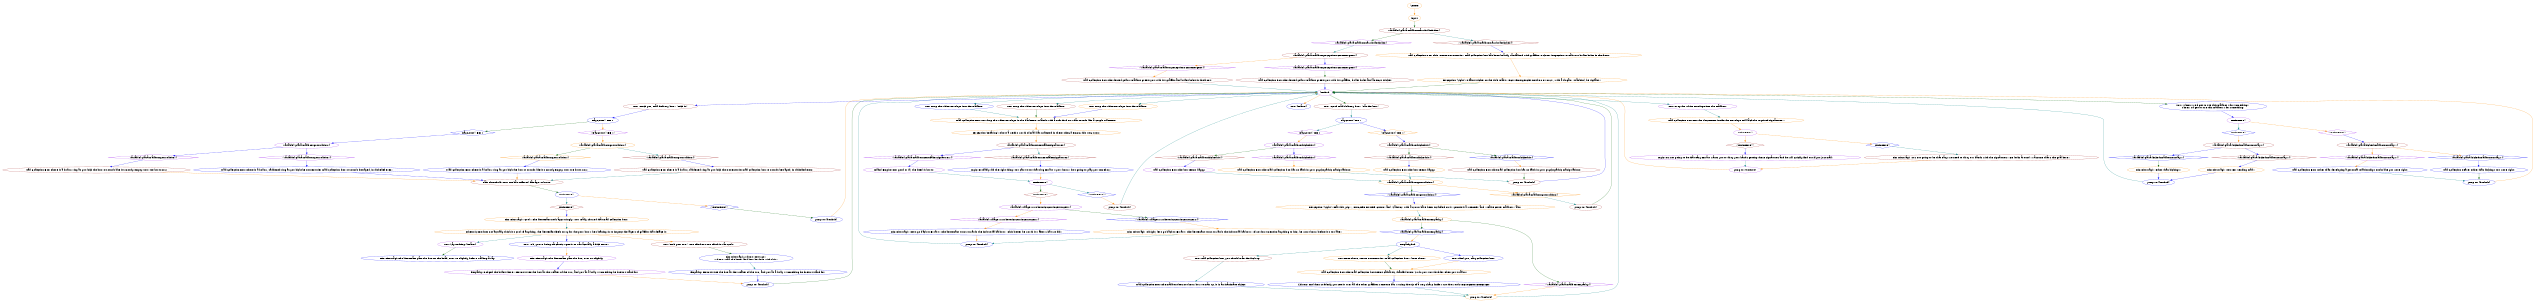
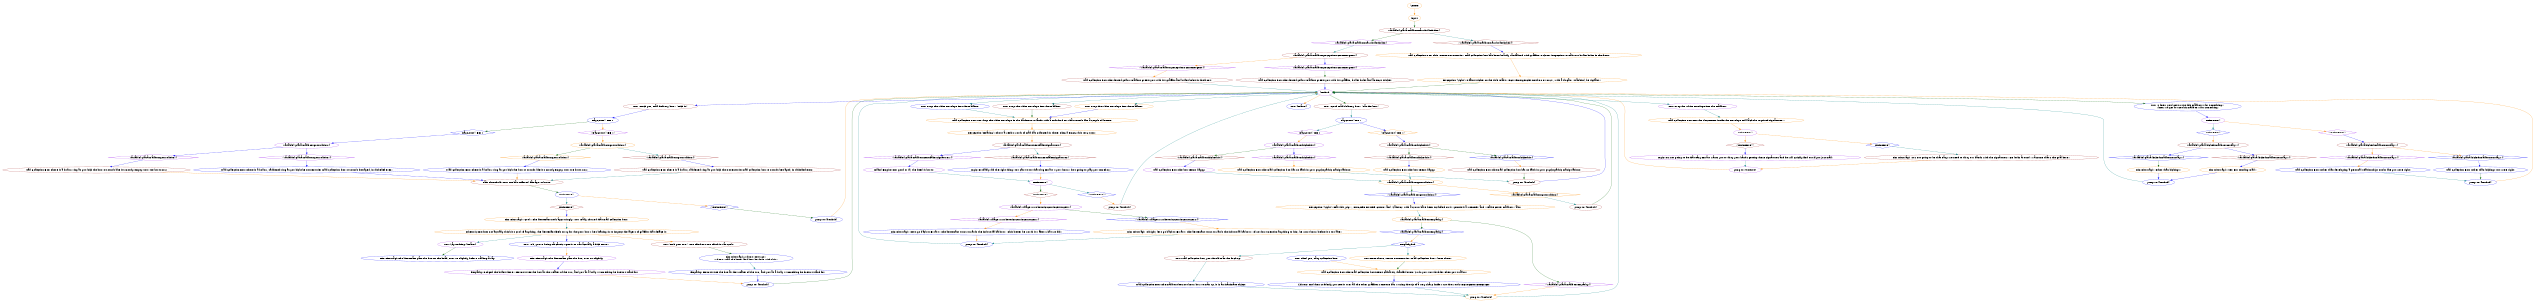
node "Mail Collection Leave: Other than kicking? You were right!": label "Mail Collection Leave: Other than kicking? You were right!" -> "Mail Collection Box: Other than kicking? You were right!"
node "empathyhub": shape ellipse -> diamond
edge "empathyhub" -> "You: I feel you, easy collection box.": removed
